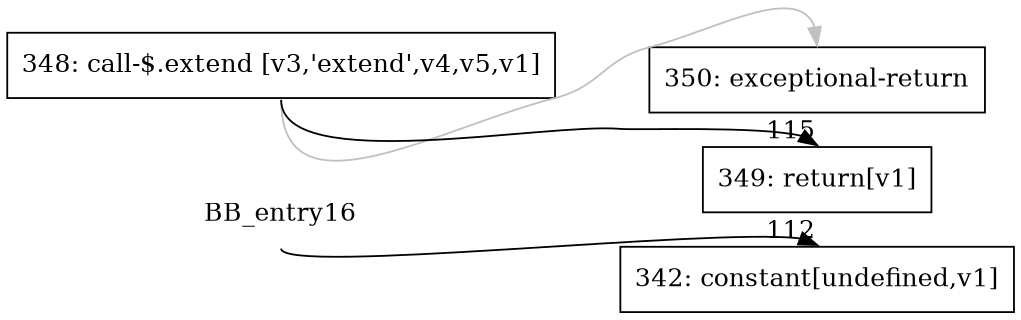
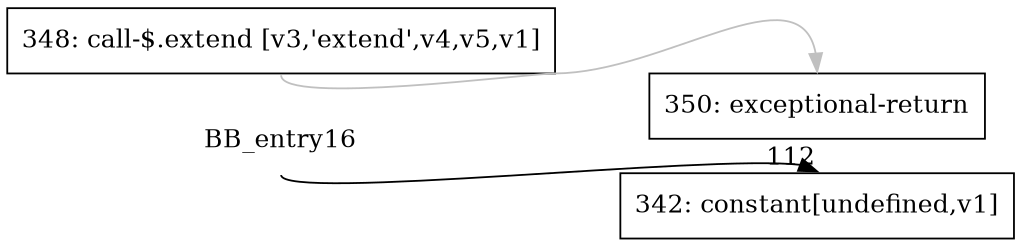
node "349: return[v1]": removed
